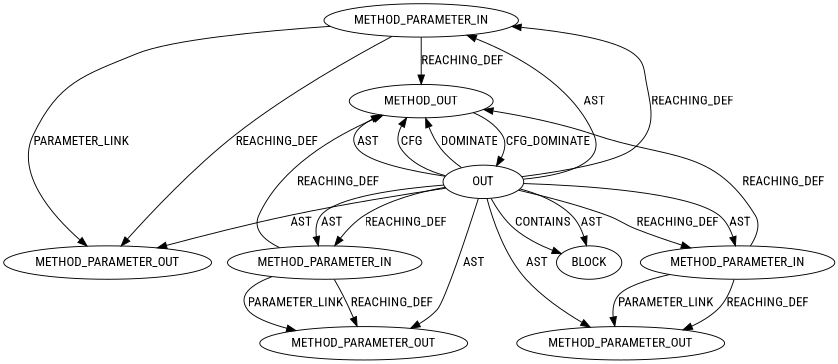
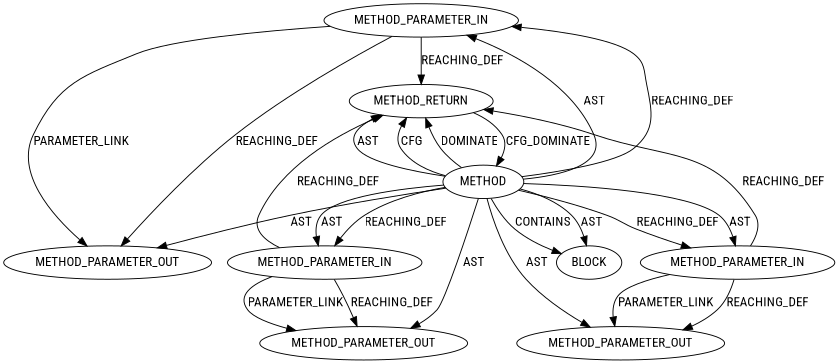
node "METHOD_OUT": label "METHOD_OUT" -> "METHOD_RETURN"
node "OUT": label "OUT" -> "METHOD"
